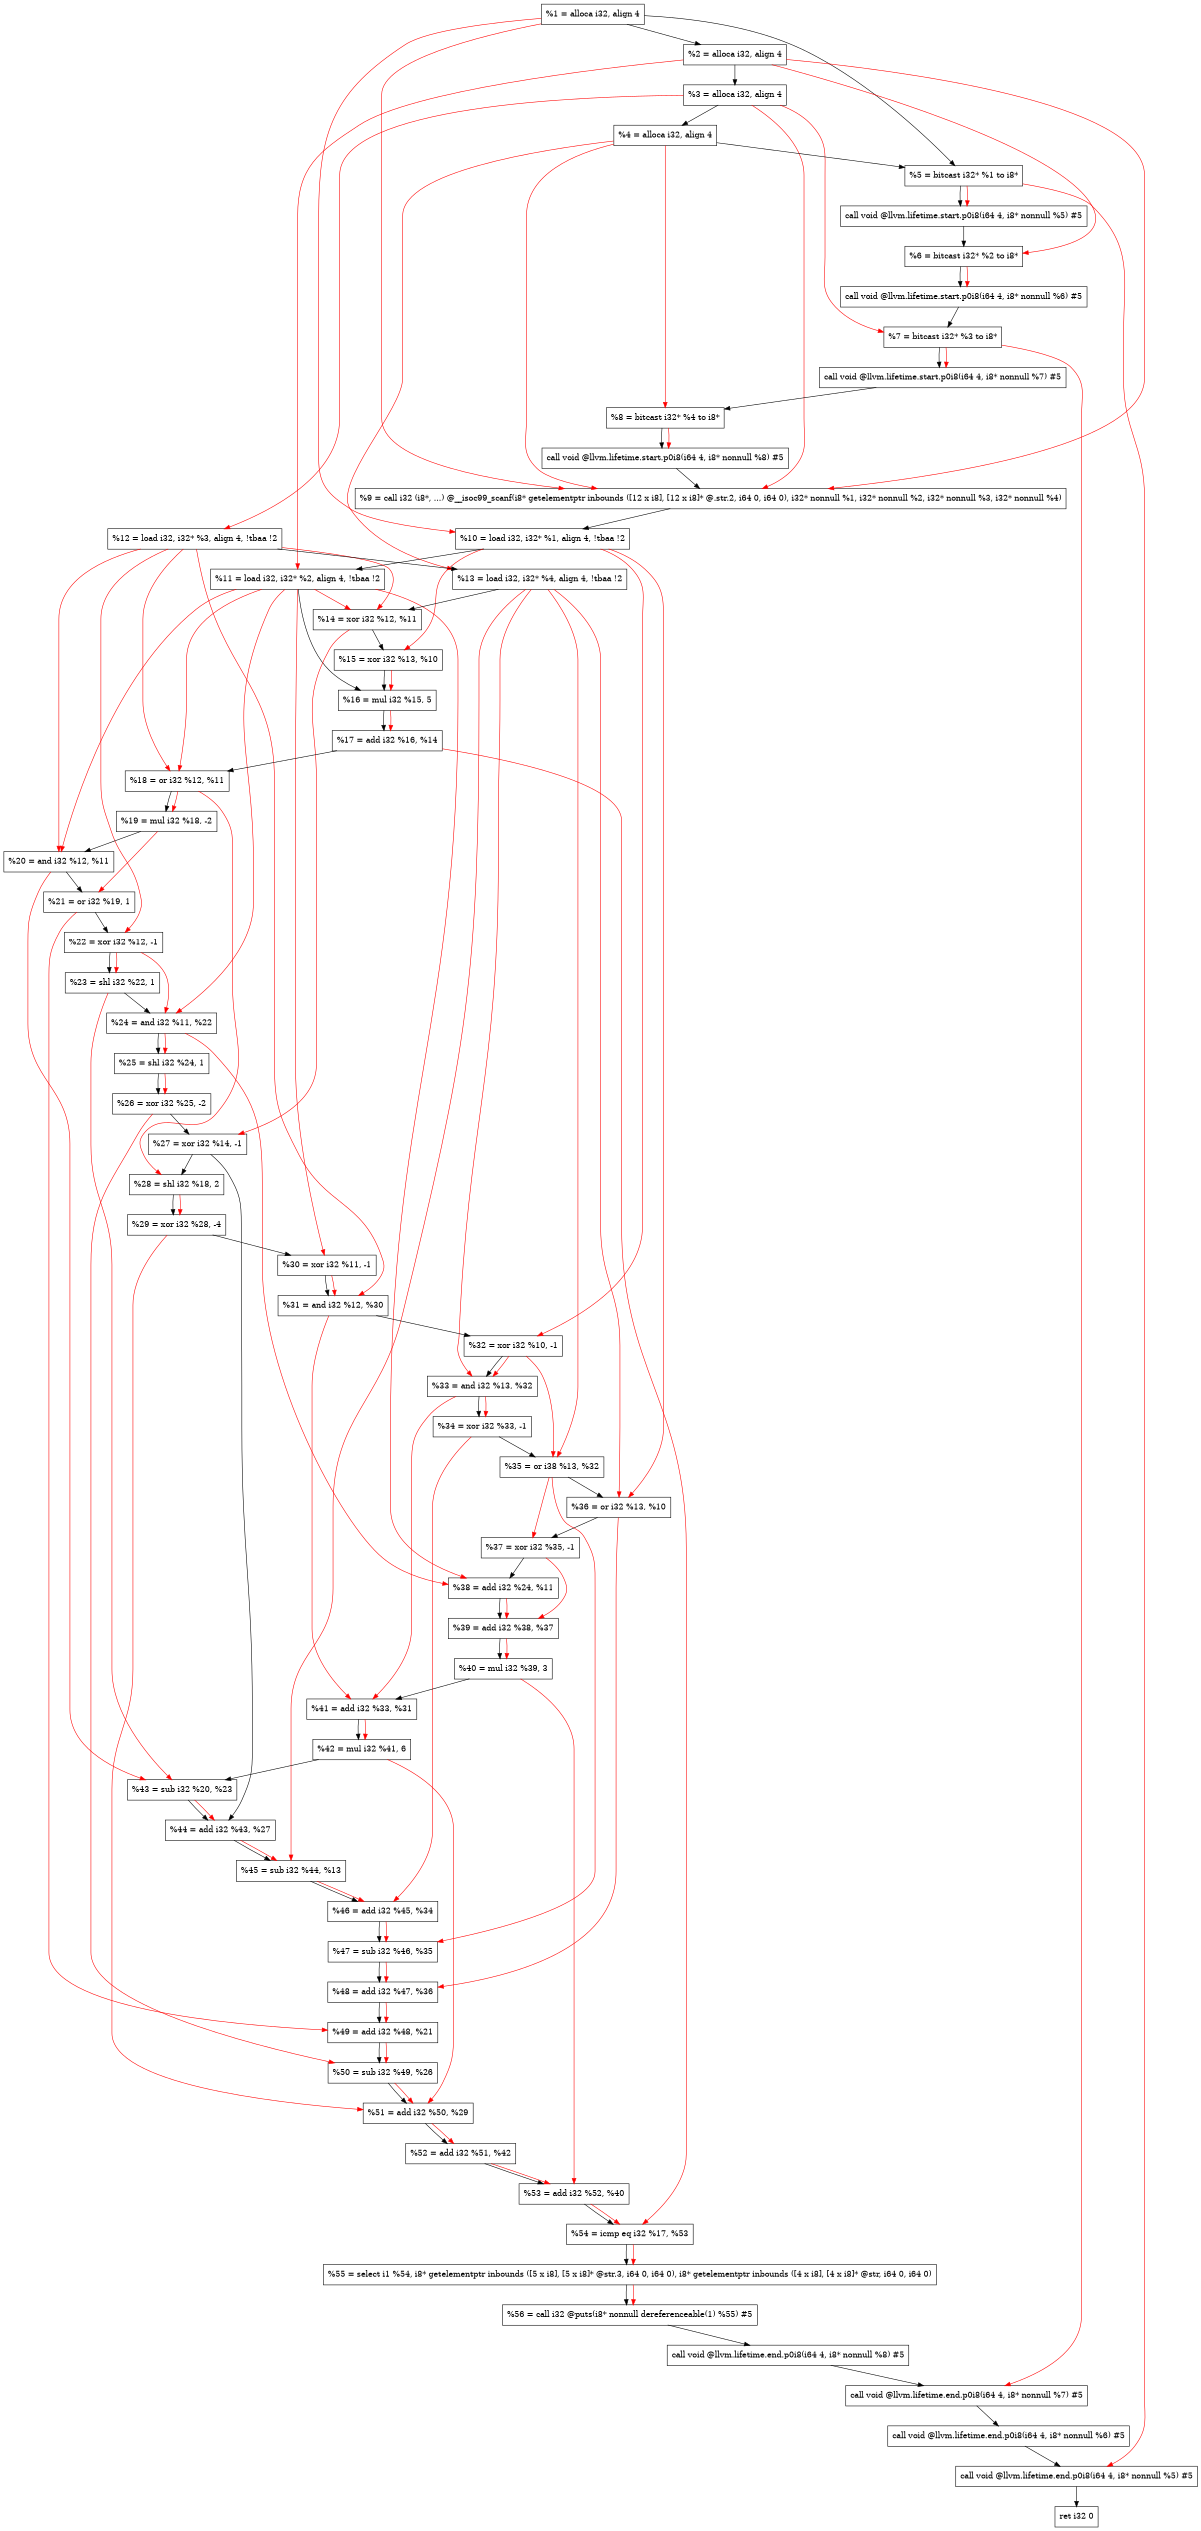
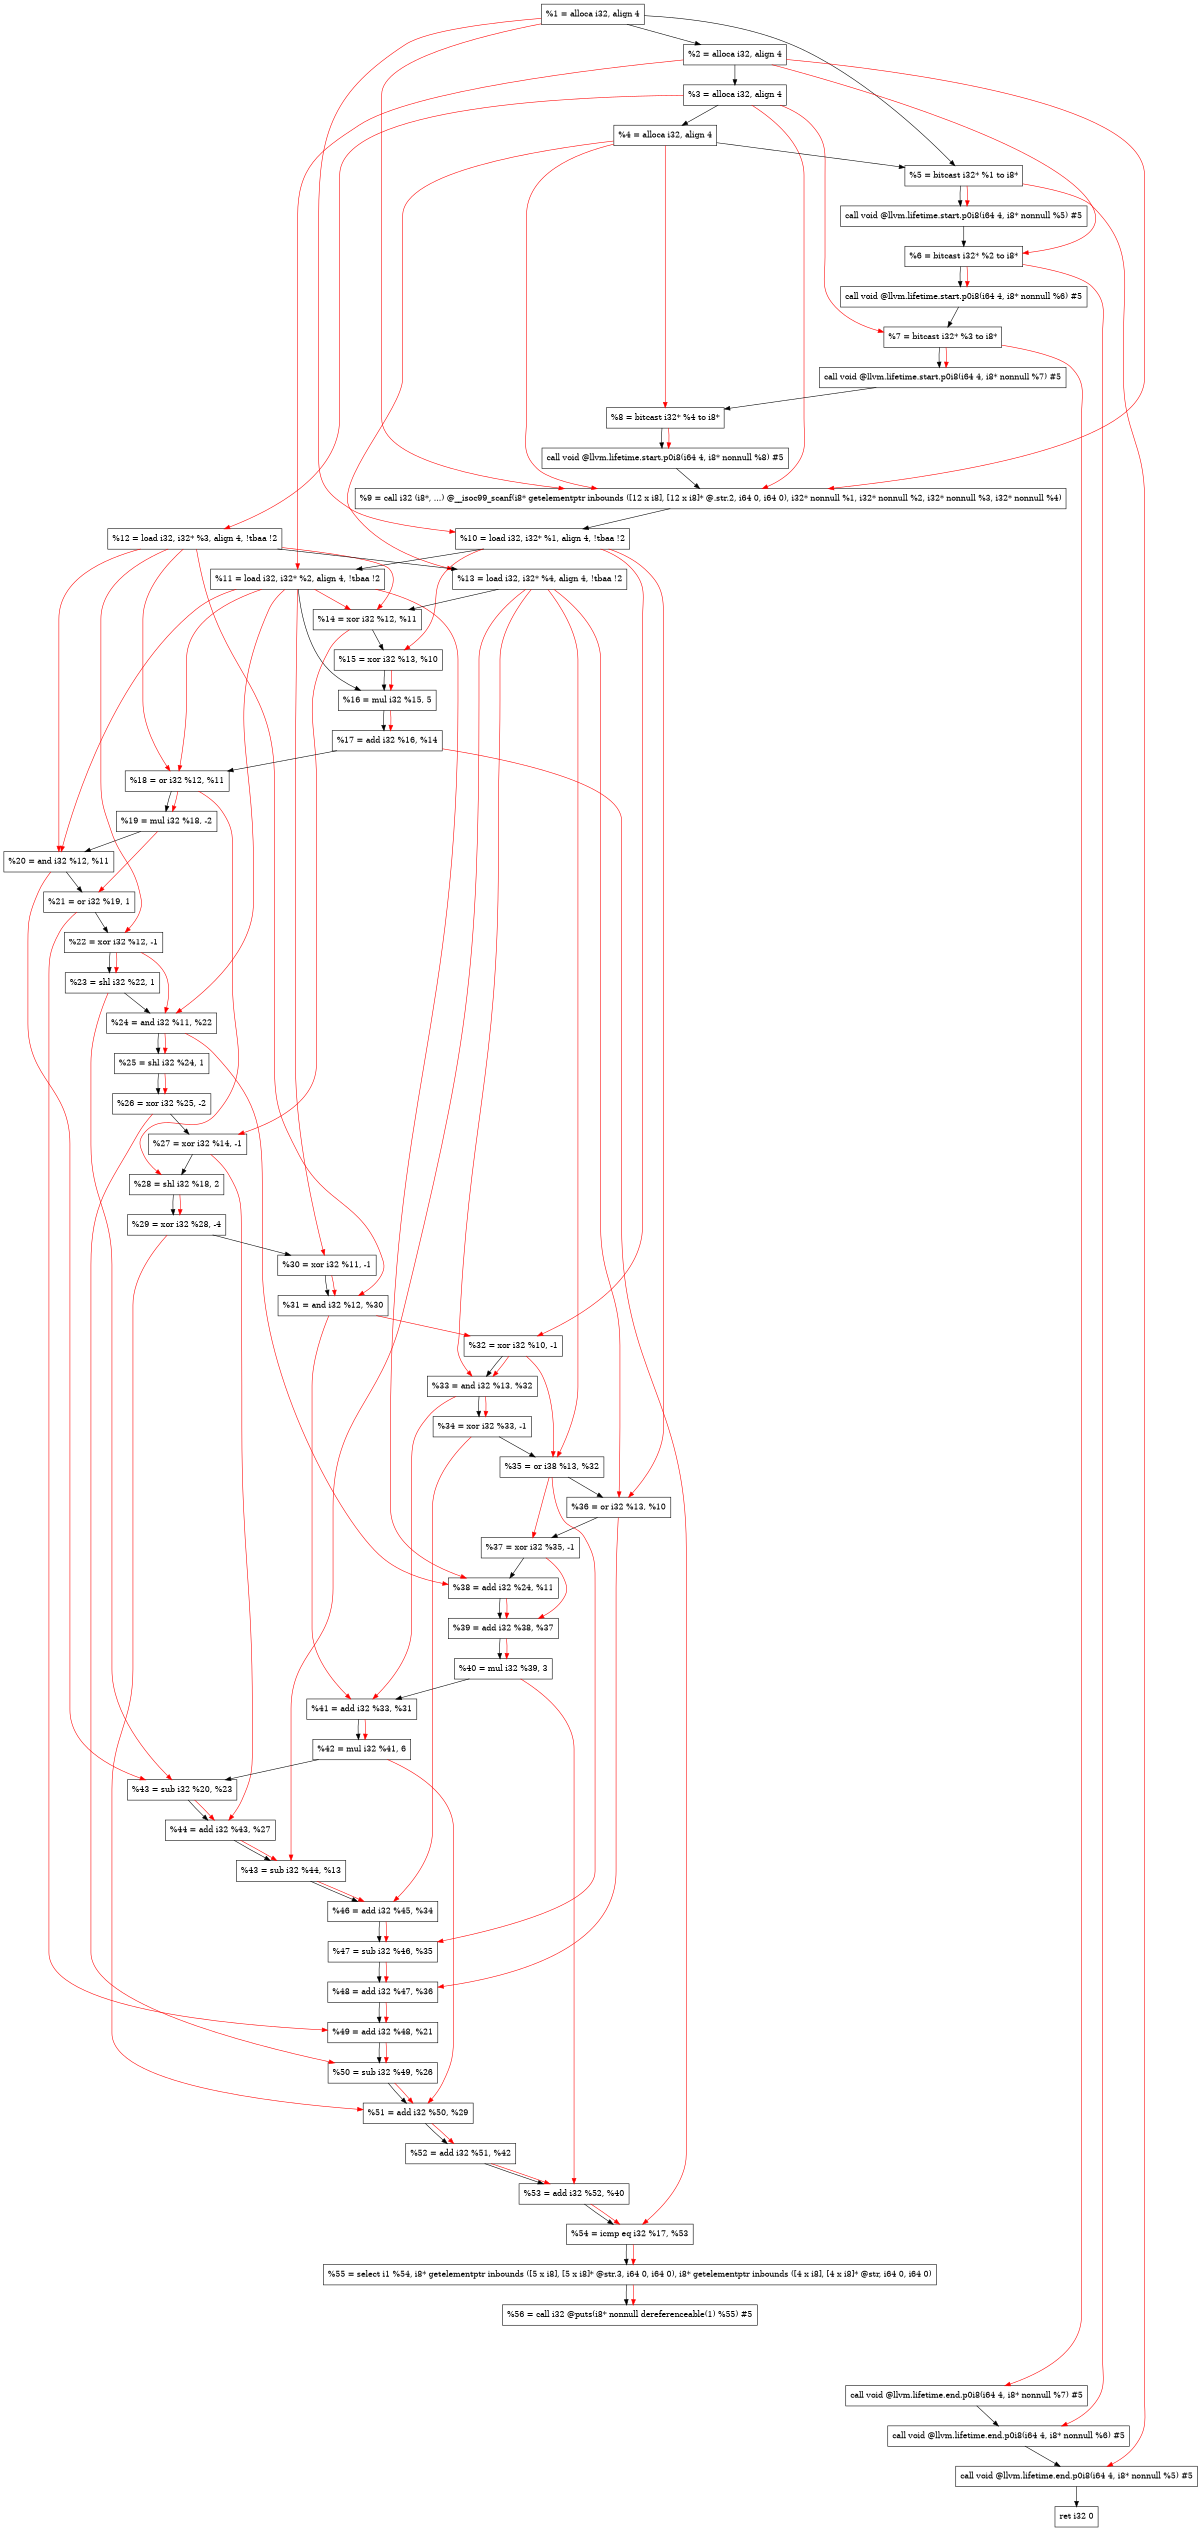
edge "%31 = and i32 %12, %30" -> "%32 = xor i32 %10, -1": color black -> red
edge "%6 = bitcast i32* %2 to i8*" -> "call void @llvm.lifetime.end.p0i8(i64 4, i8* nonnull %6) #5": added
edge "%27 = xor i32 %14, -1" -> "%44 = add i32 %43, %27": color black -> red
node "%45 = sub i32 %44, %13": label "%45 = sub i32 %44, %13" -> "%43 = sub i32 %44, %13"
node "call void @llvm.lifetime.end.p0i8(i64 4, i8* nonnull %8) #5": removed
